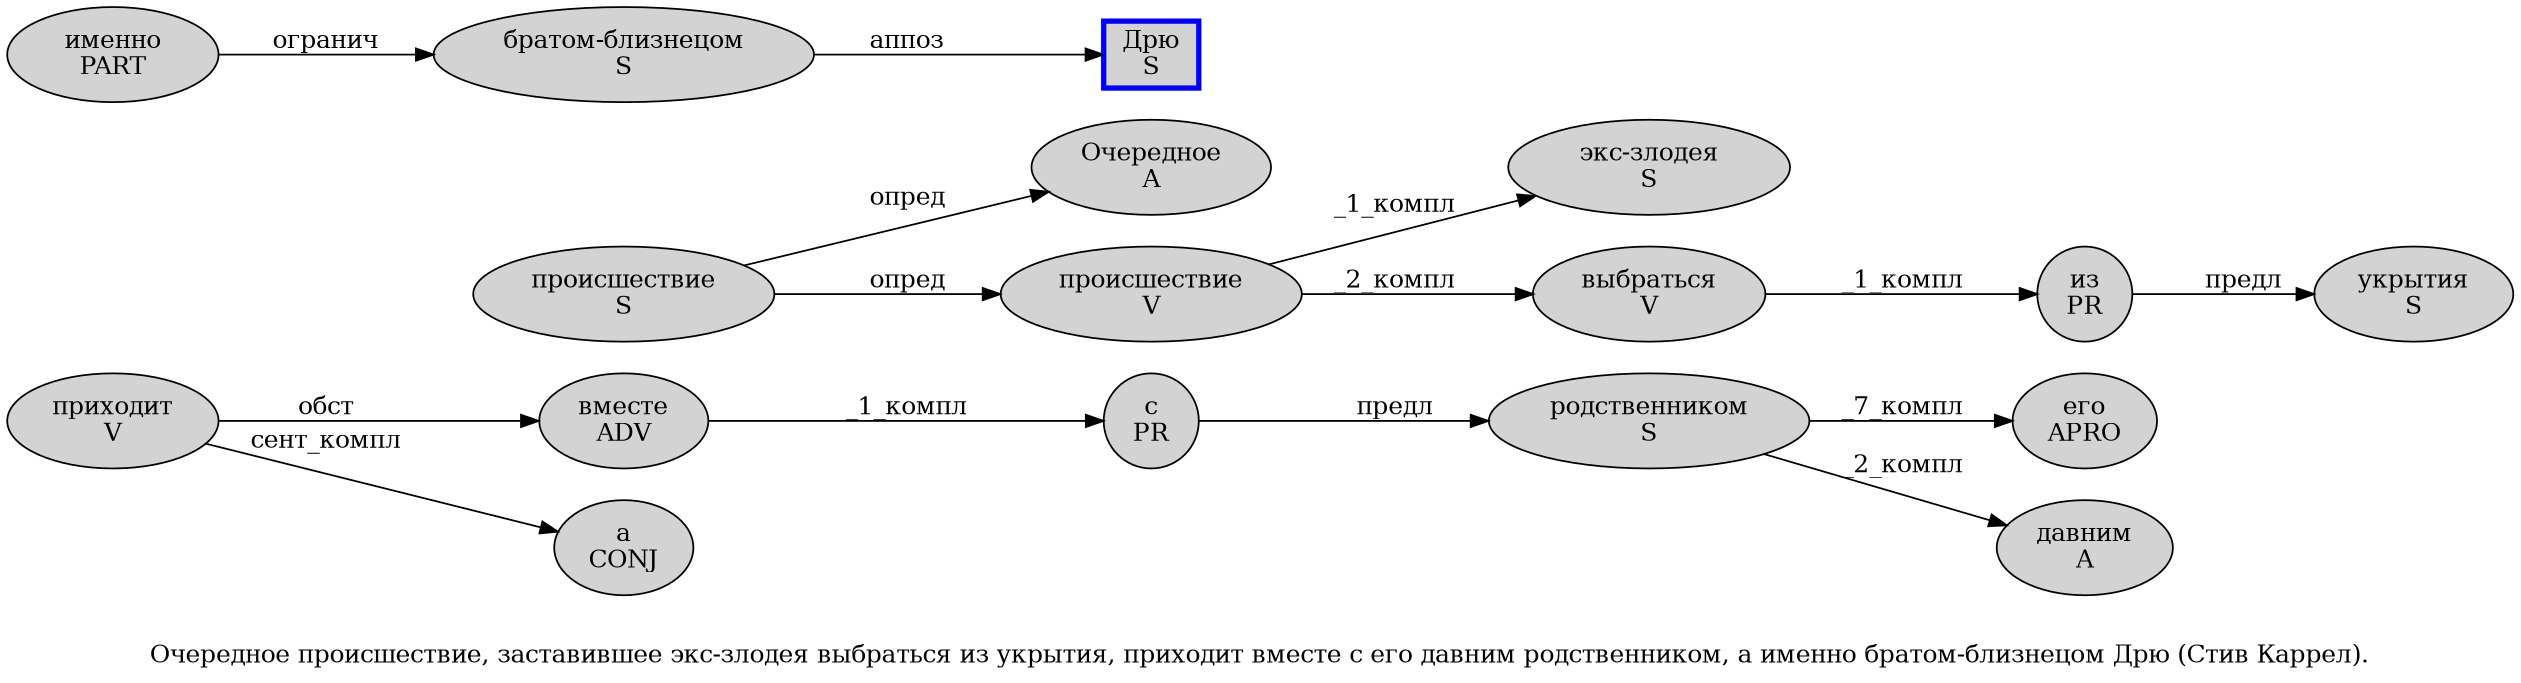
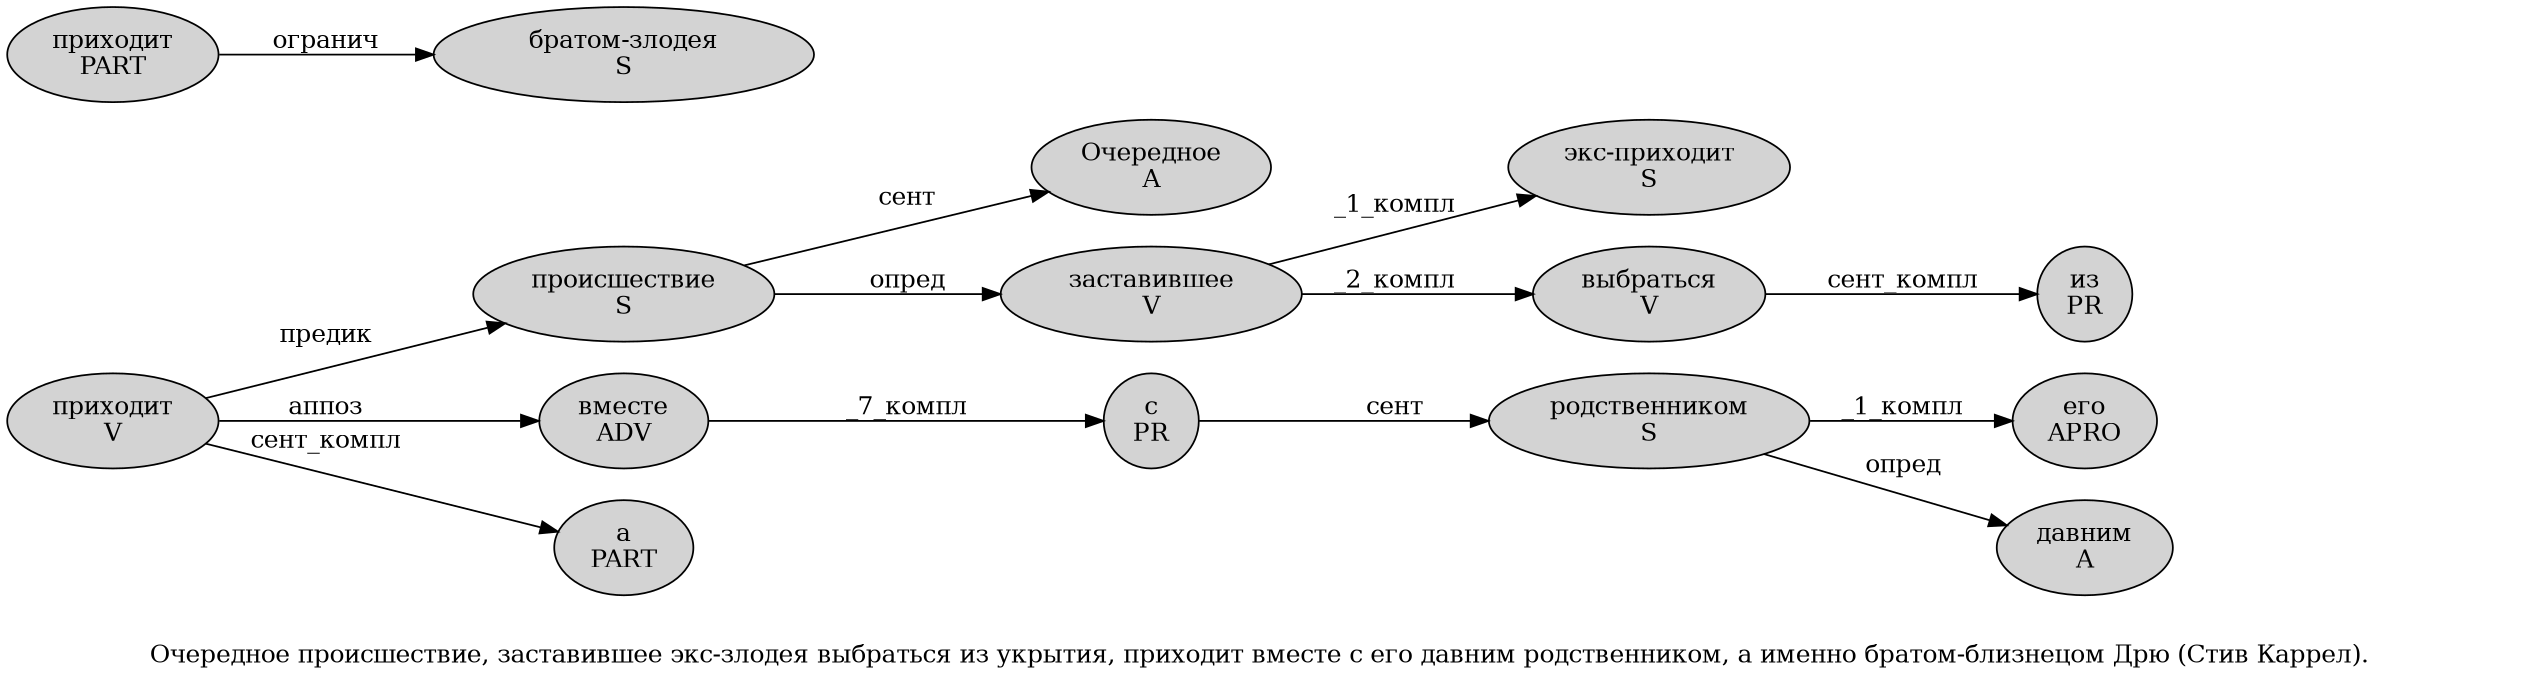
node "именно PART": label "именно PART" -> "приходит PART"
node "братом-близнецом S": label "братом-близнецом S" -> "братом-злодея S"
node "Дрю S": removed
node "экс-злодея S": label "экс-злодея S" -> "экс-приходит S"
edge "происшествие S" -> "Очередное A": label "опред" -> "сент"
edge "выбраться V" -> "из PR": label "_1_компл" -> "сент_компл"
node "происшествие V": label "происшествие V" -> "заставившее V"
node "укрытия S": removed
edge "приходит V" -> "происшествие S": added, label "предик"
edge "приходит V" -> "вместе ADV": label "обст" -> "аппоз"
edge "вместе ADV" -> "с PR": label "_1_компл" -> "_7_компл"
edge "с PR" -> "родственником S": label "предл" -> "сент"
edge "родственником S" -> "его APRO": label "_7_компл" -> "_1_компл"
edge "родственником S" -> "давним A": label "_2_компл" -> "опред"
node "а CONJ": label "а CONJ" -> "а PART"
